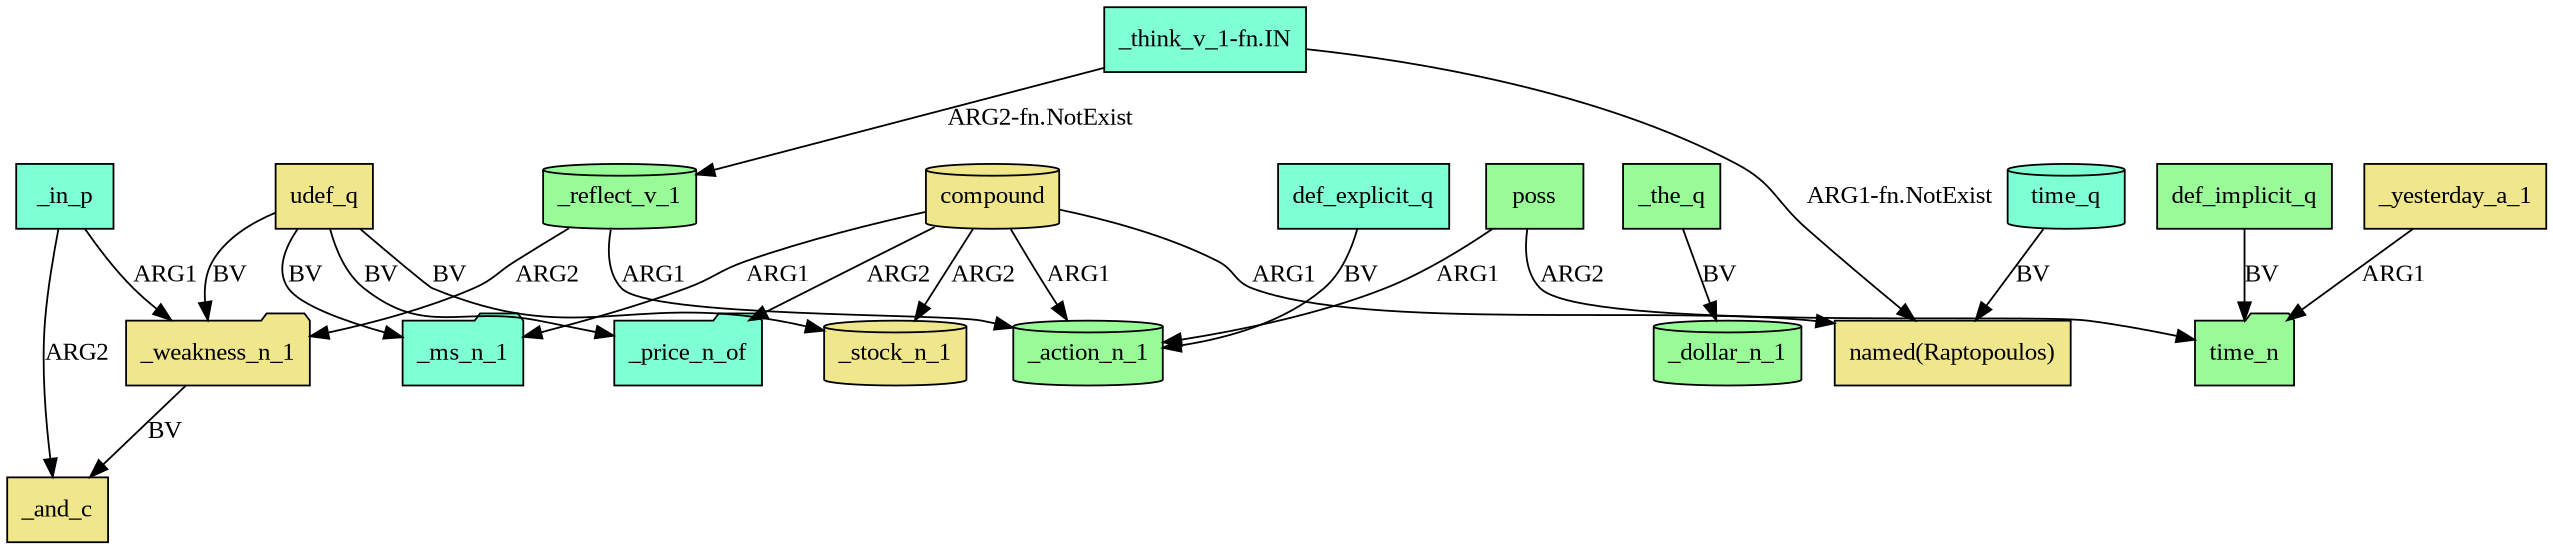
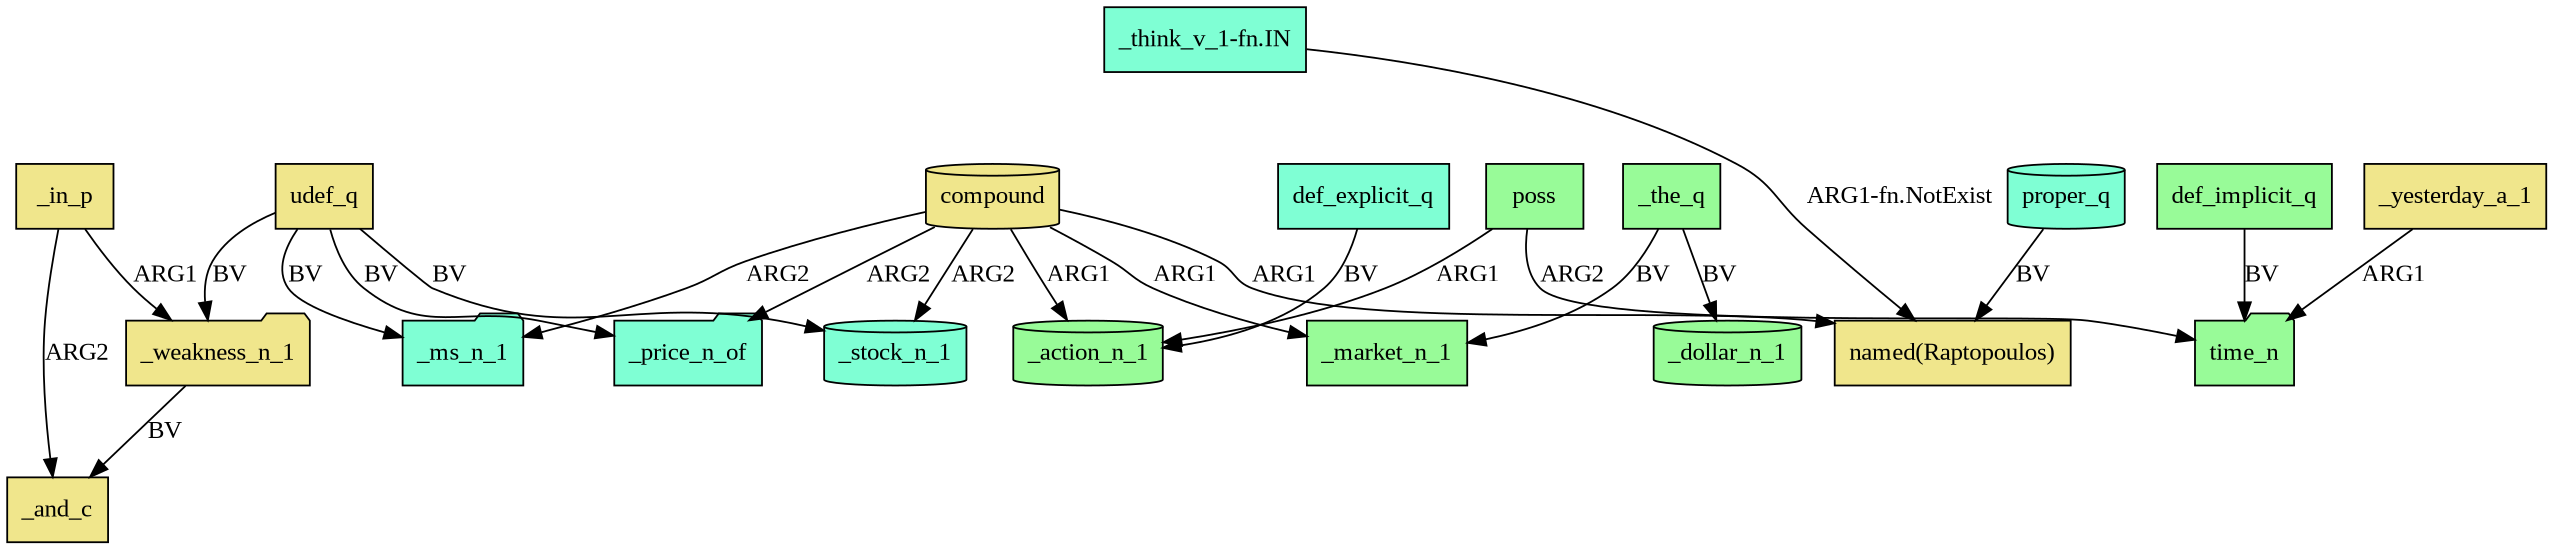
node "_in_p": fillcolor aquamarine -> khaki
node "_reflect_v_1": removed
node "time_q": label "time_q" -> "proper_q"
edge "compound" -> "_ms_n_1": label "ARG1" -> "ARG2"
node "_stock_n_1": fillcolor khaki -> aquamarine
node "_market_n_1": added
